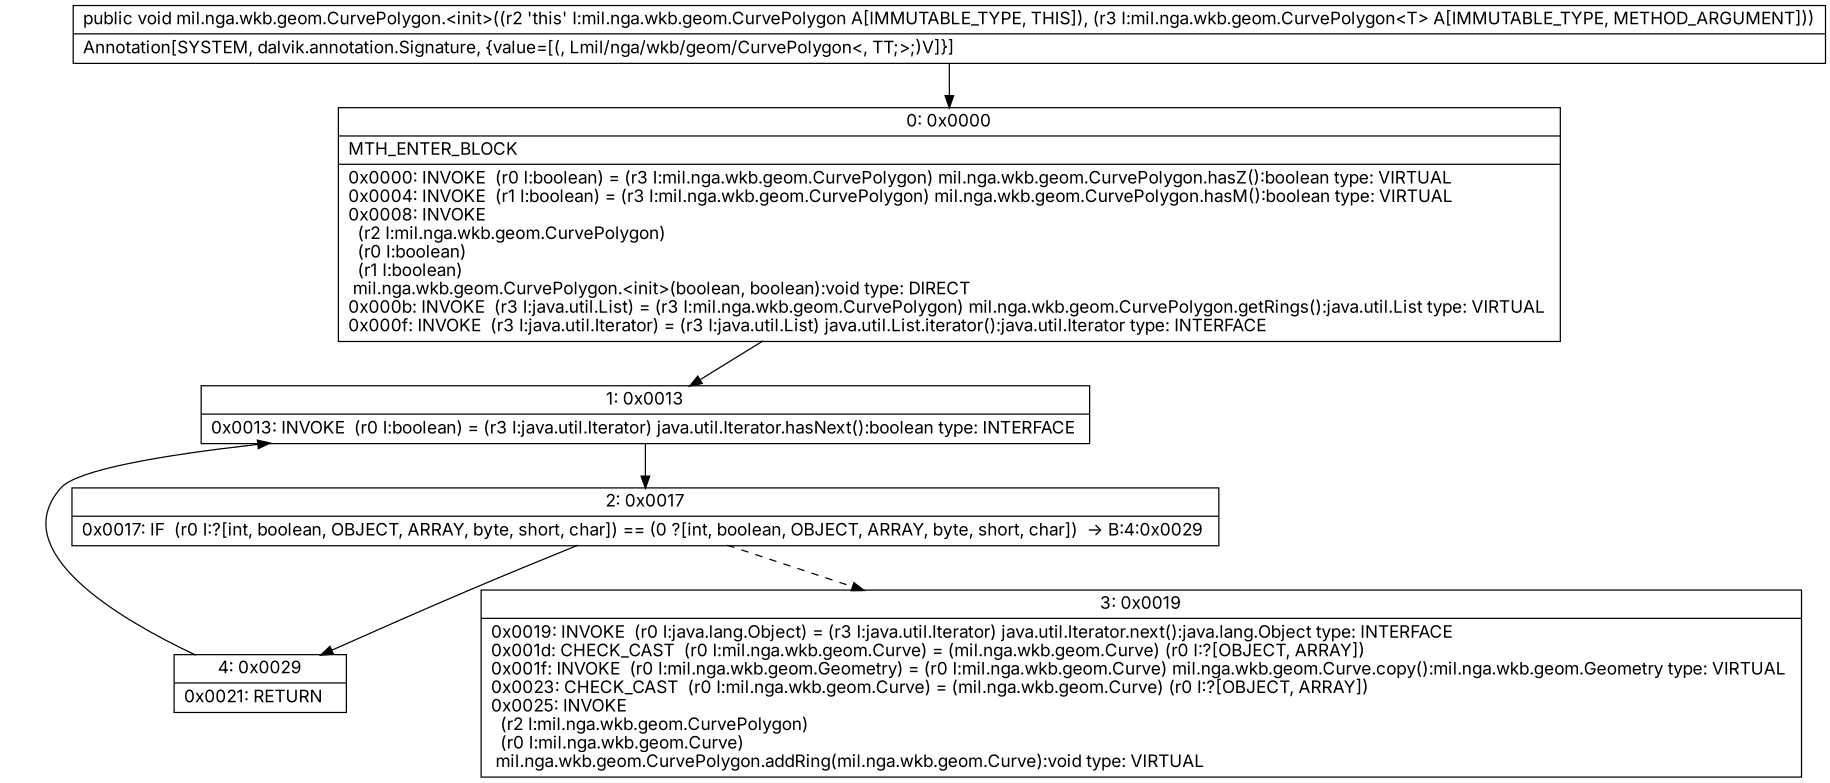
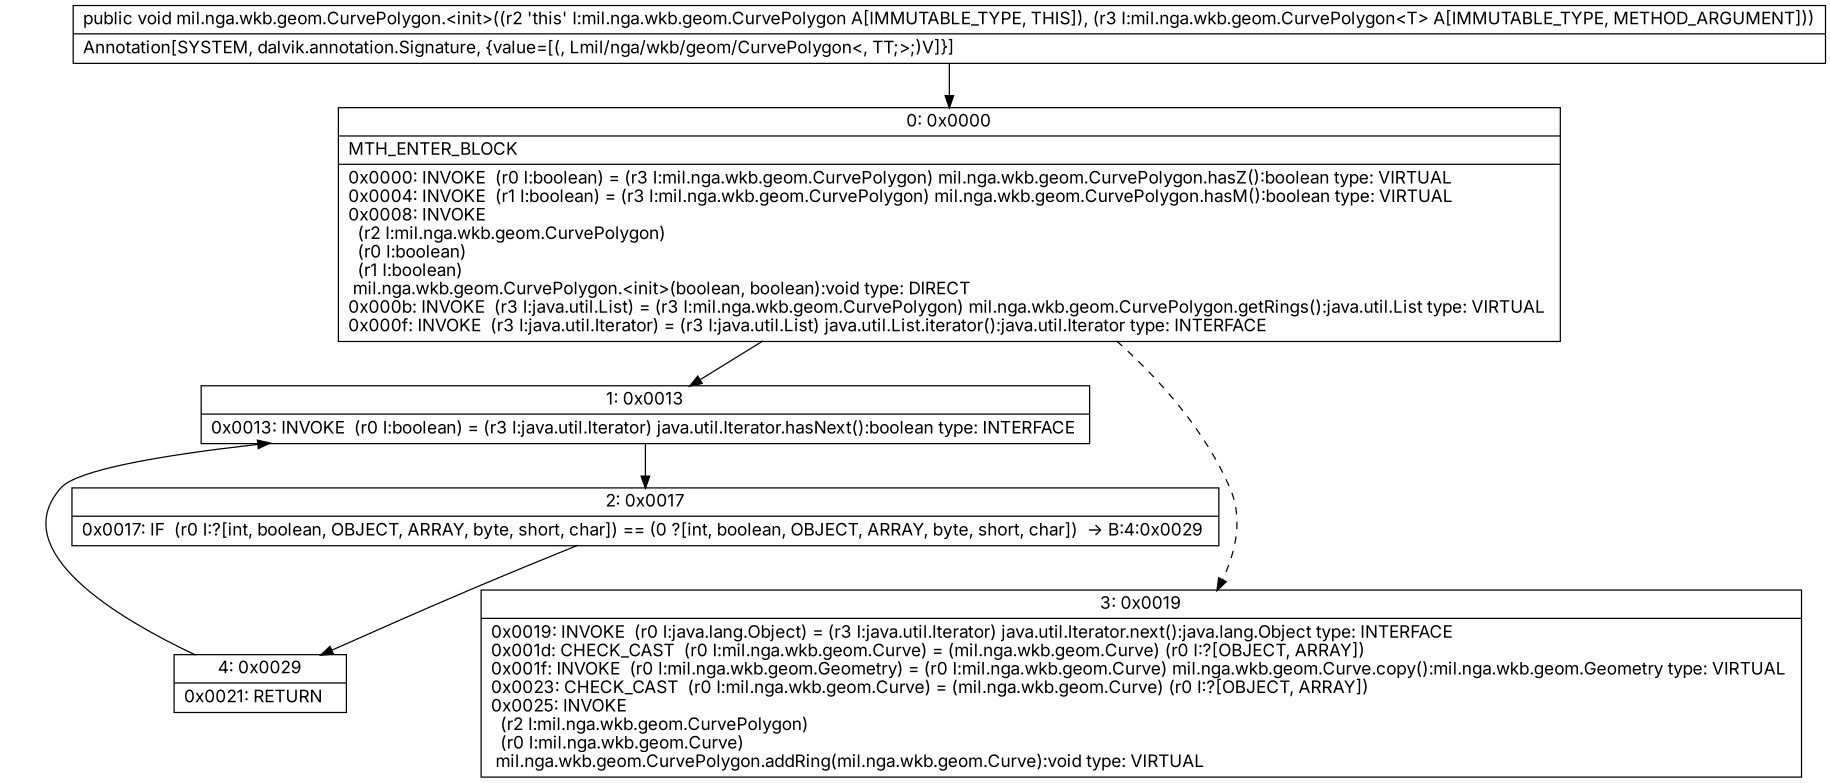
edge "2: 0x0017" -> "3: 0x0019": now "0: 0x0000" -> "3: 0x0019"
